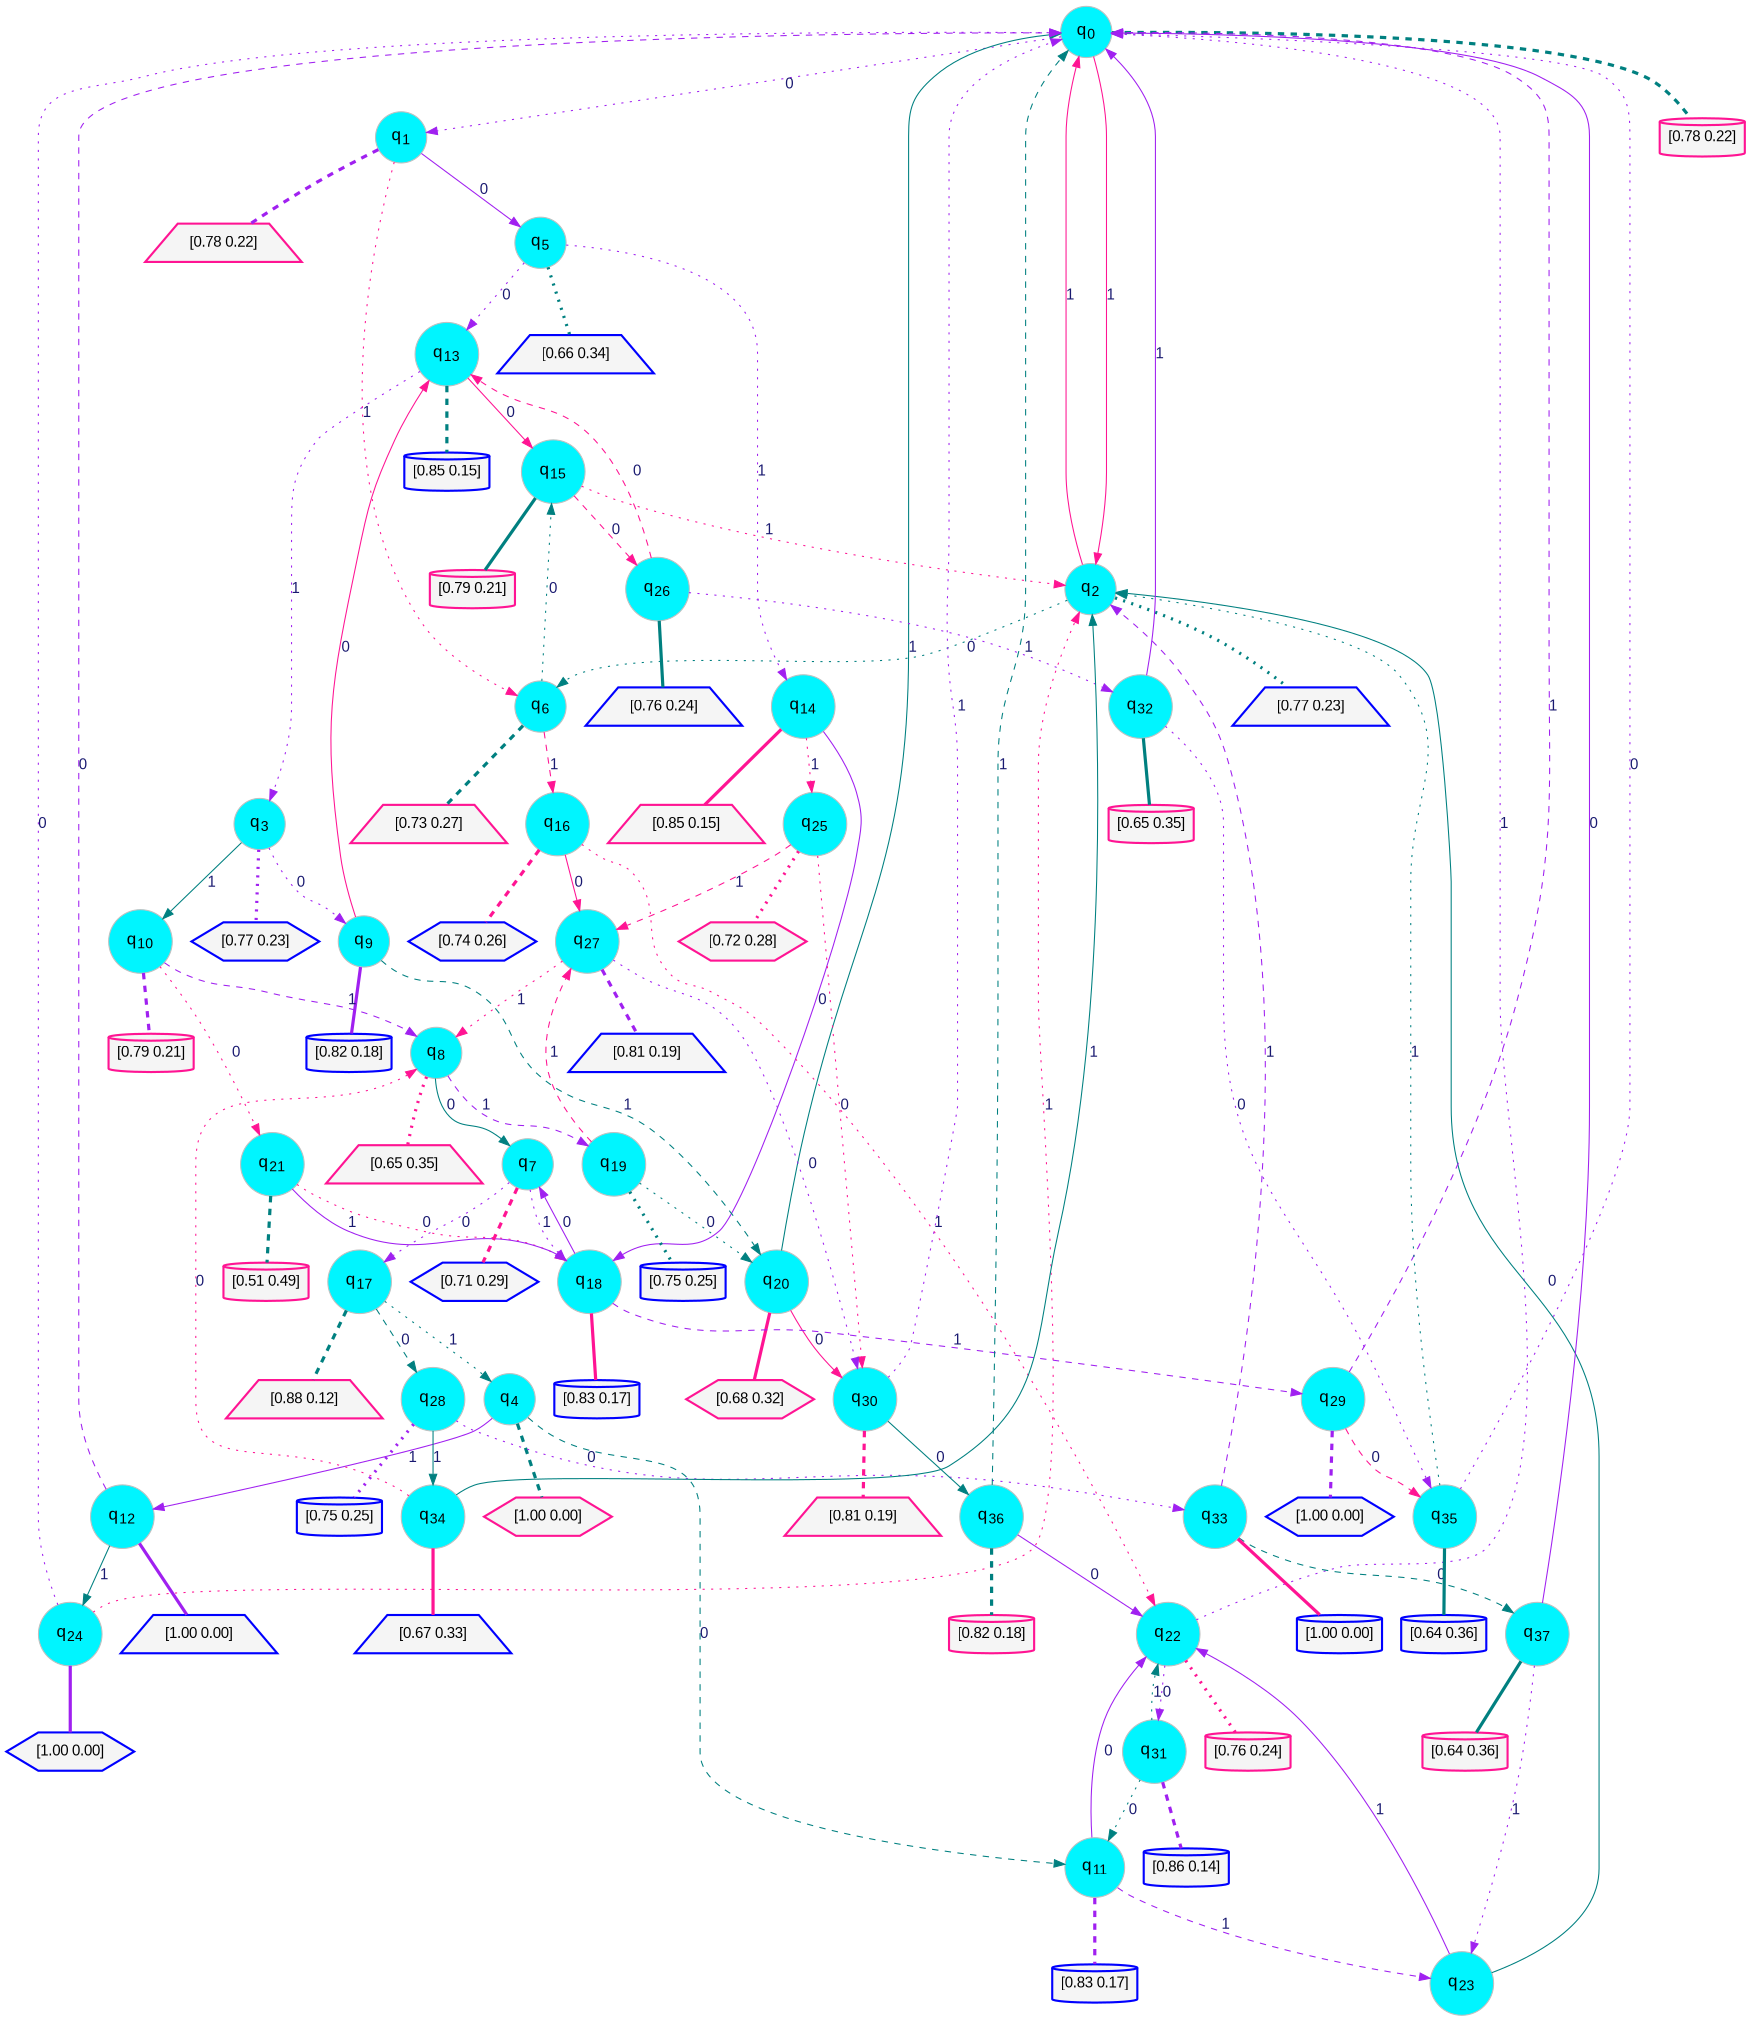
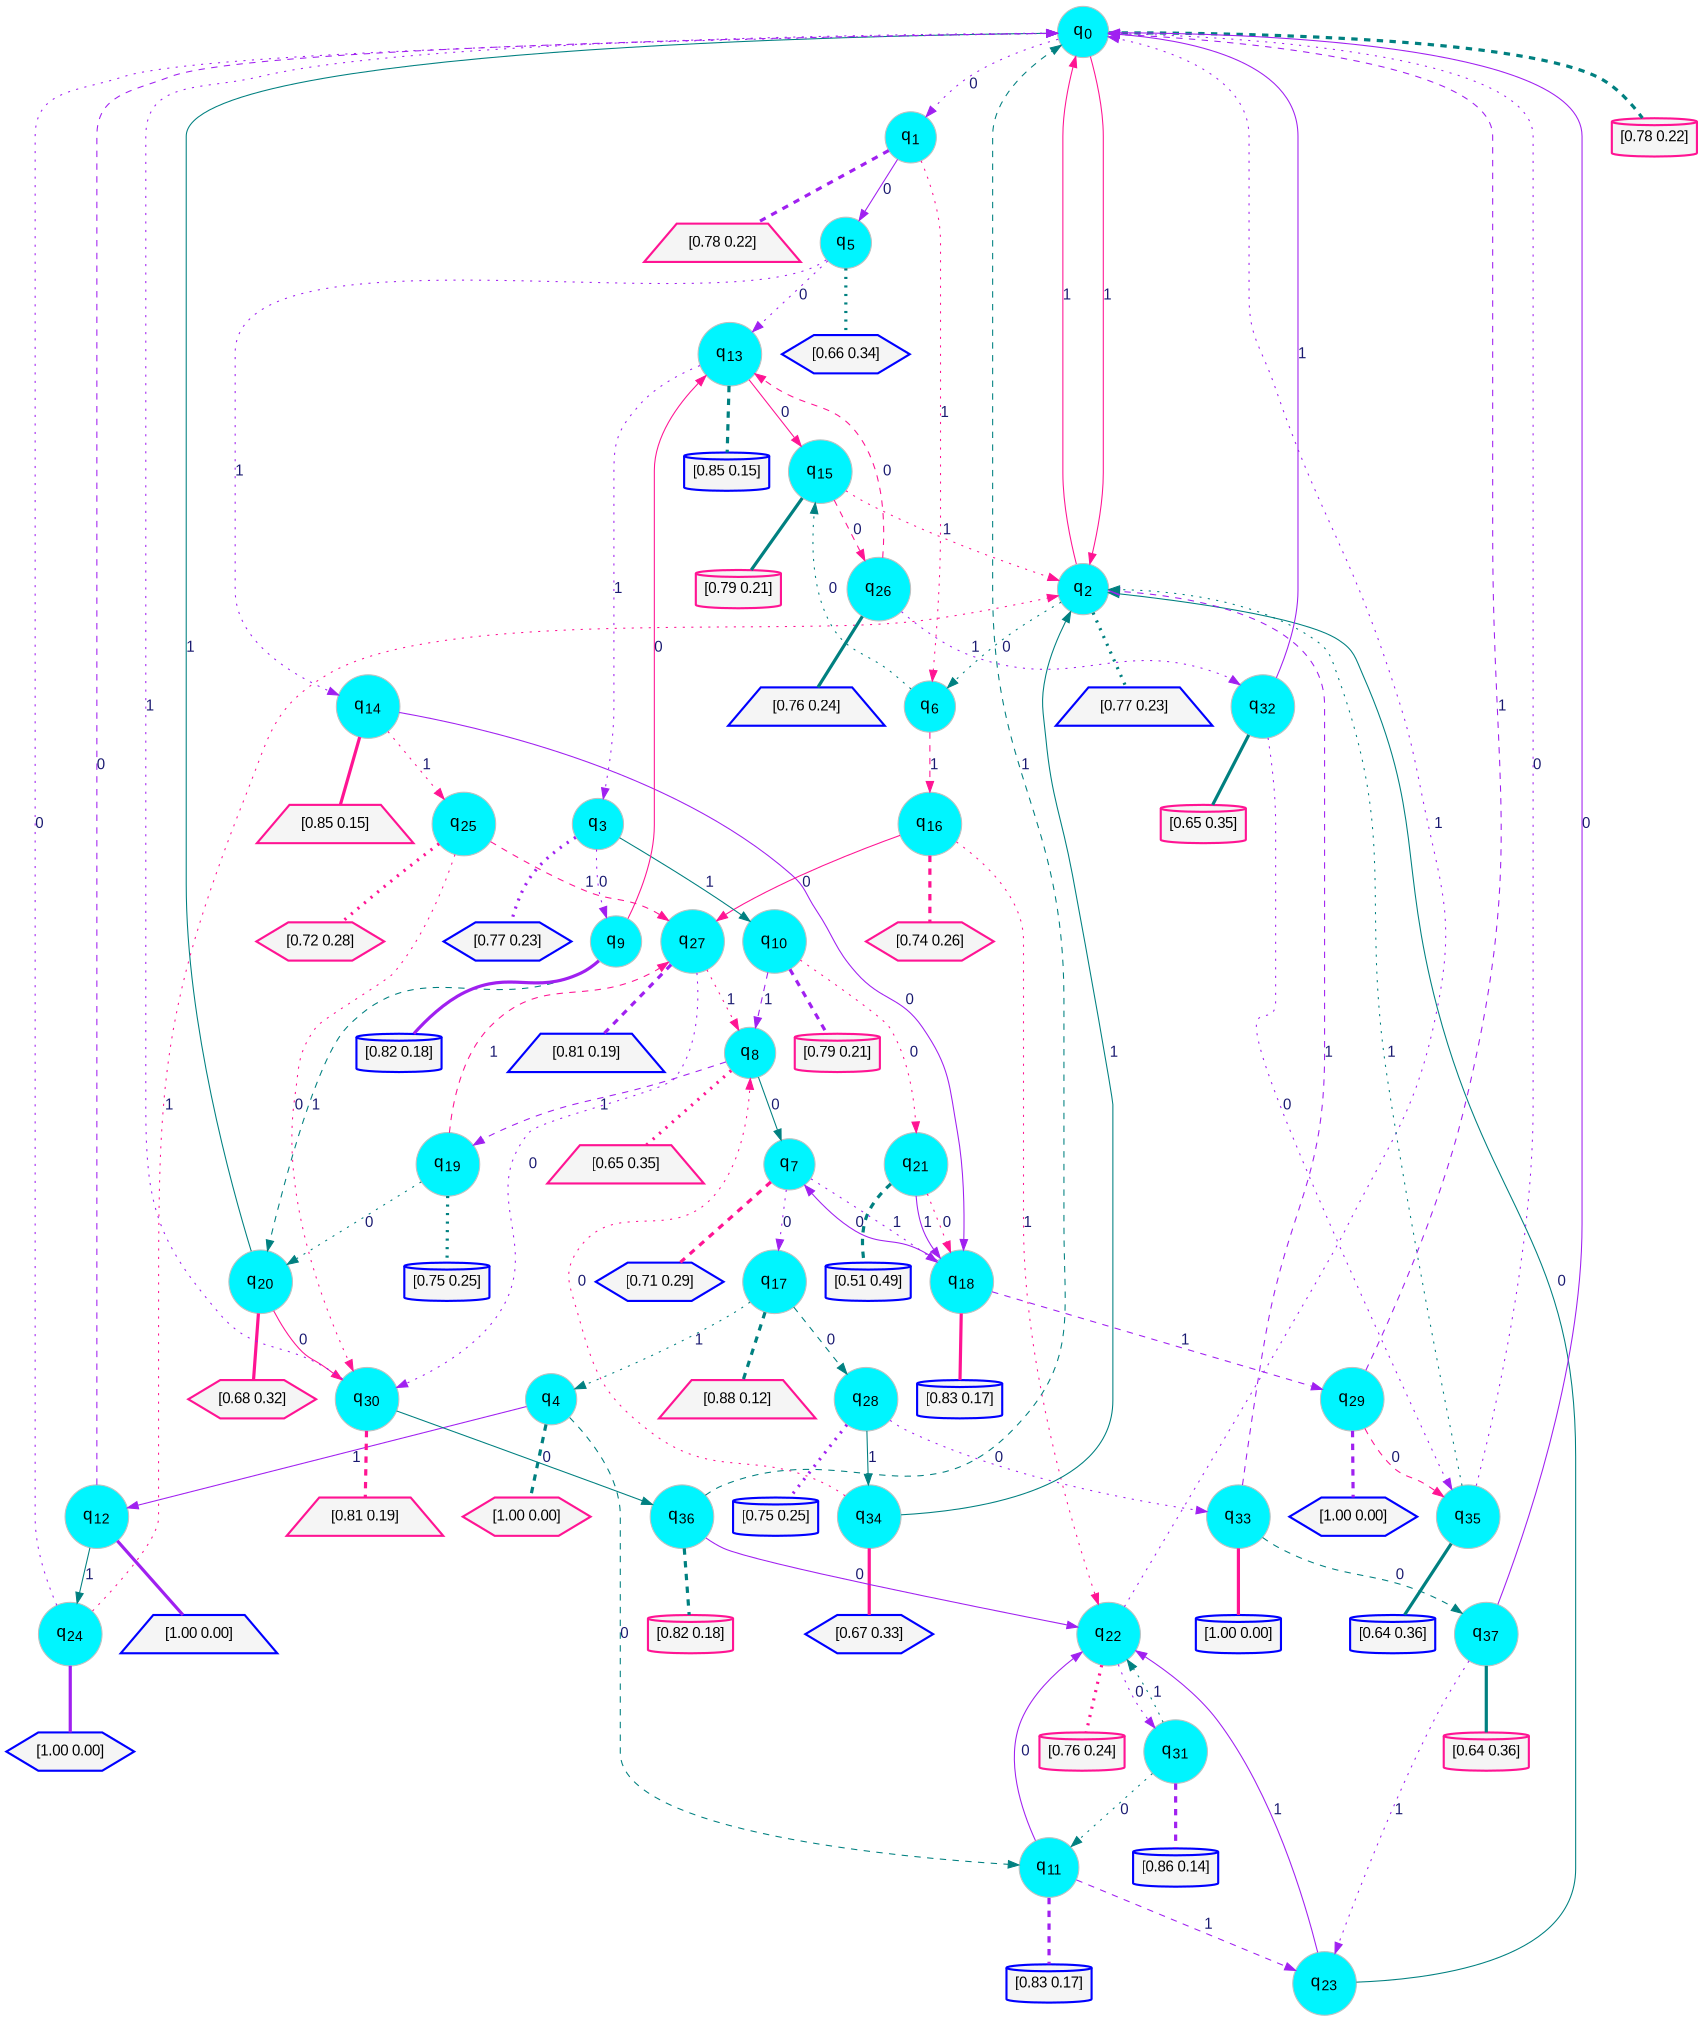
node "[0.66 0.34]": shape trapezium -> hexagon
node "[0.73 0.27]": removed
node "[0.74 0.26]": color blue -> deeppink
node "[0.51 0.49]": color deeppink -> blue
node "[0.67 0.33]": shape trapezium -> hexagon
